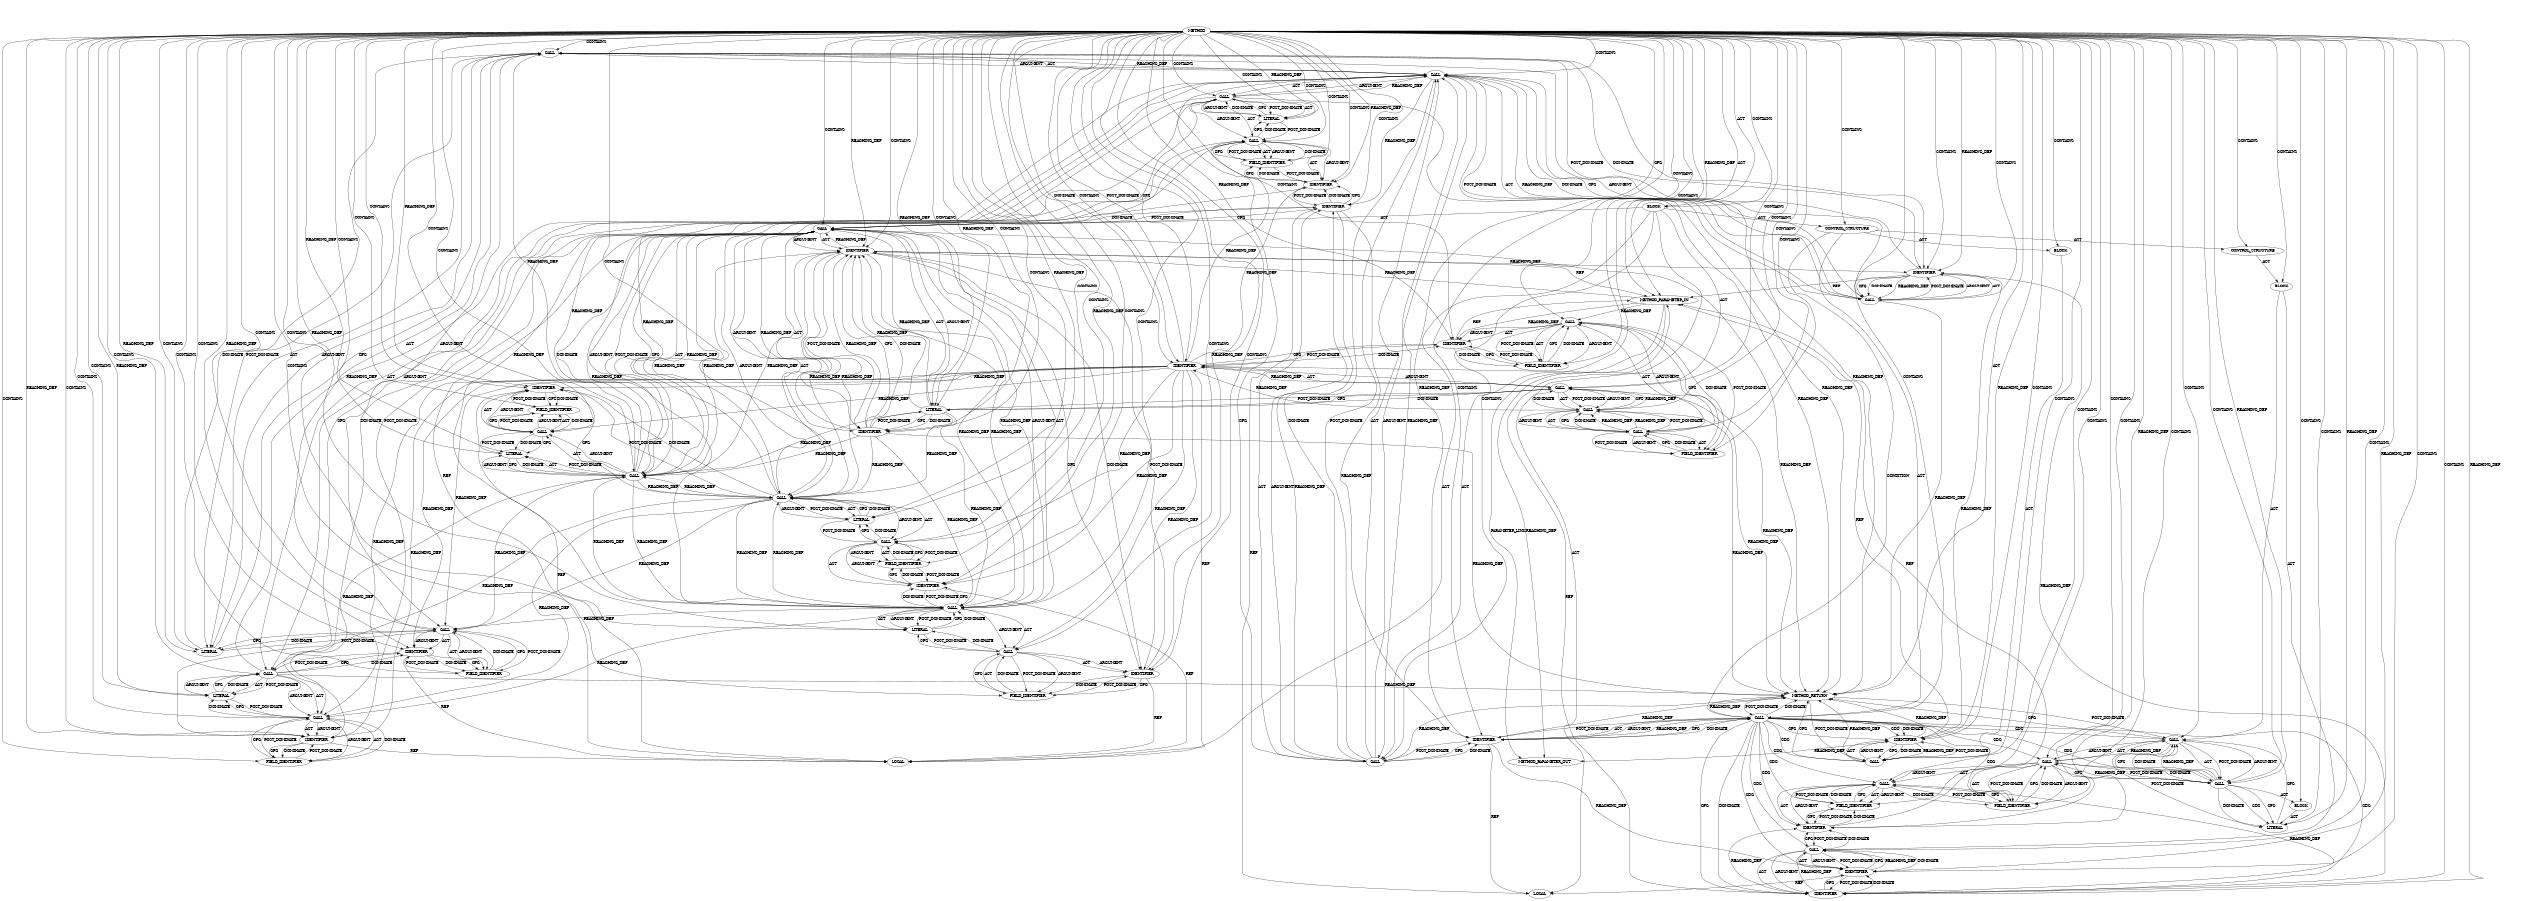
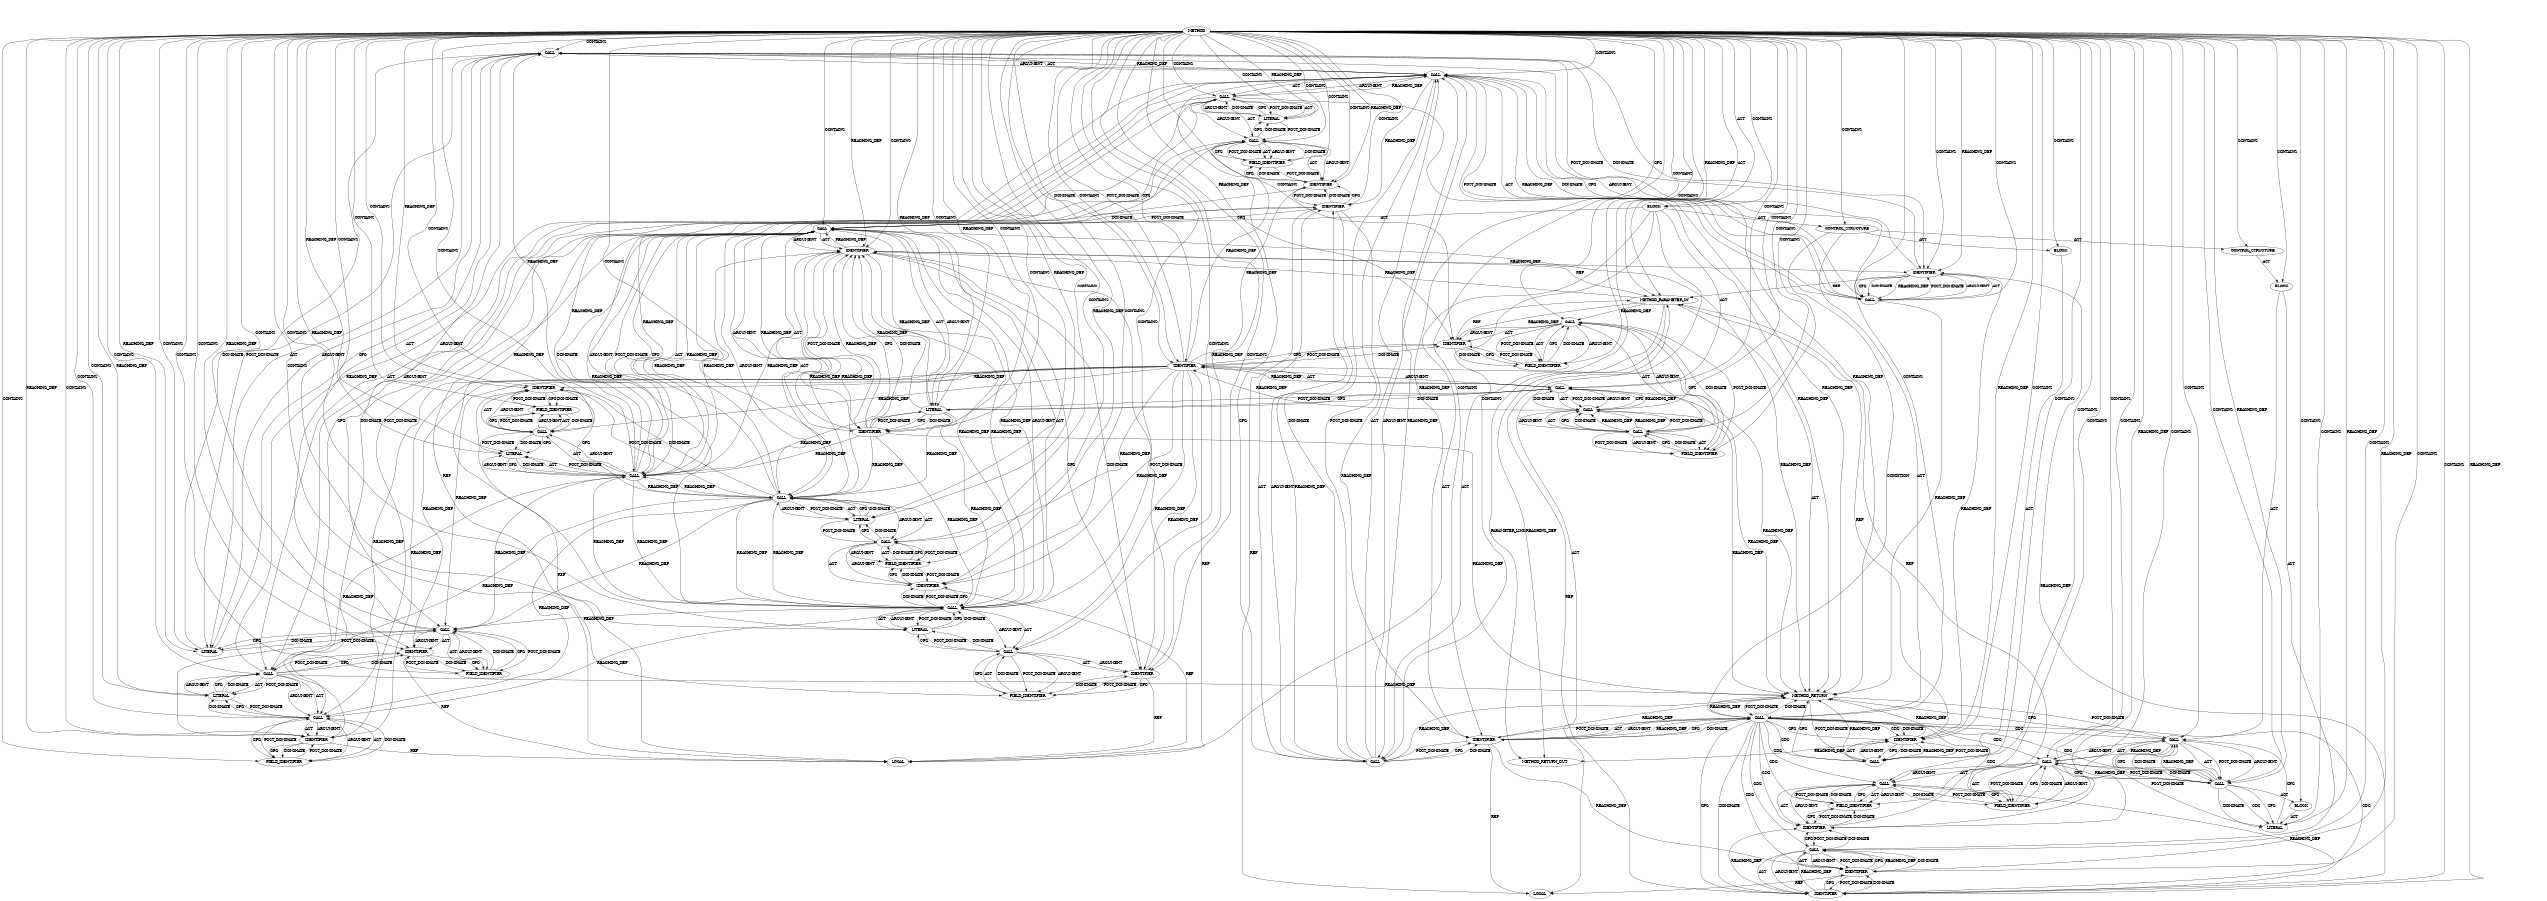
edge "METHOD" -> "METHOD_RETURN": now "METHOD_PARAMETER_IN" -> "METHOD_RETURN"
node "METHOD_PARAMETER_OUT": label "METHOD_PARAMETER_OUT" -> "METHOD_RETURN_OUT"
